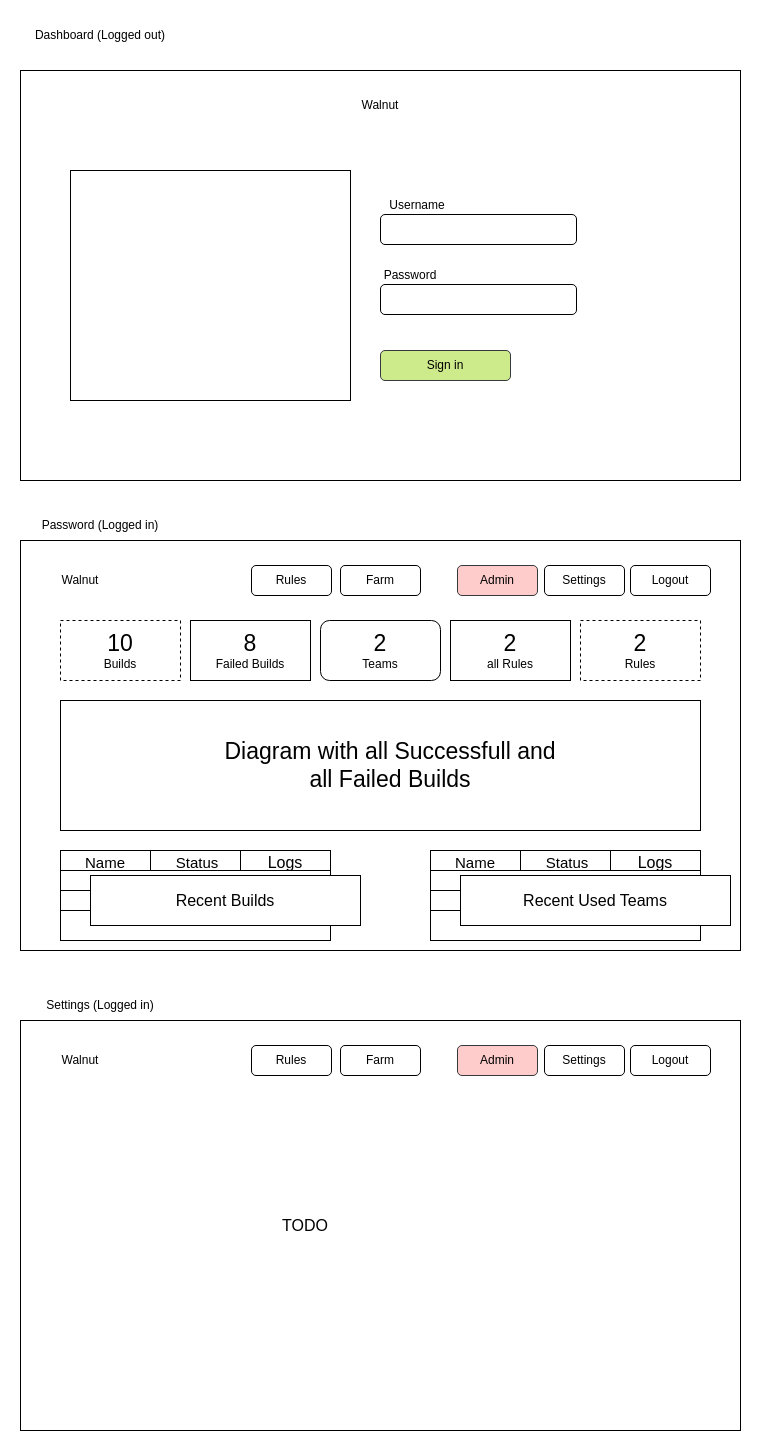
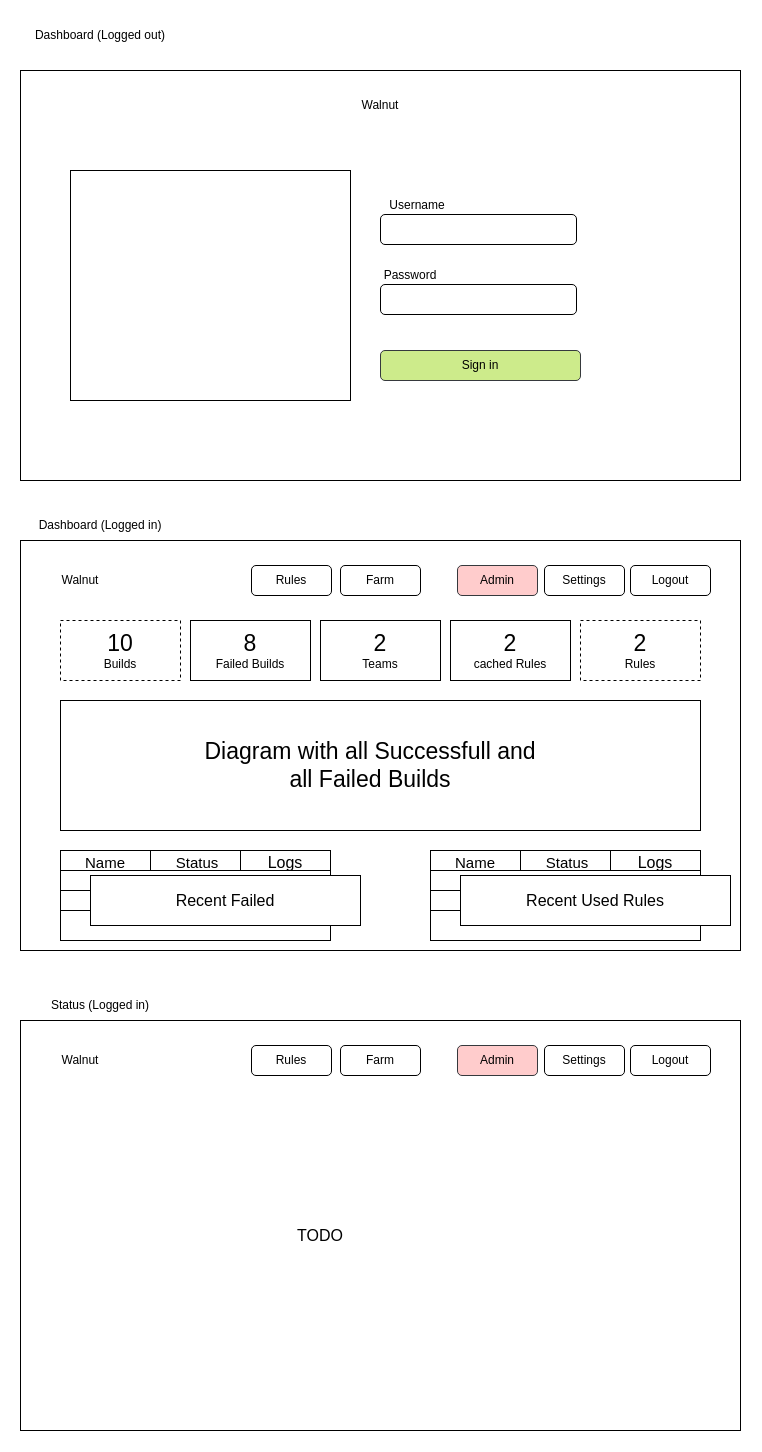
node "Sign in": size 130x30 -> 200x30
node "Password (Logged in)": label "Password (Logged in)" -> "Dashboard (Logged in)"
node "2 Teams": shape rounded rectangle -> rectangle
node "2 all Rules": label "2 all Rules" -> "2 cached Rules"
node "Diagram with all Successfull and all Failed Builds": moved (391, 766) -> (371, 766)
node "Recent Builds": label "Recent Builds" -> "Recent Failed"
node "Recent Used Teams": label "Recent Used Teams" -> "Recent Used Rules"
node "Settings (Logged in)": label "Settings (Logged in)" -> "Status (Logged in)"
node "TODO": moved (306, 1226) -> (321, 1236)
